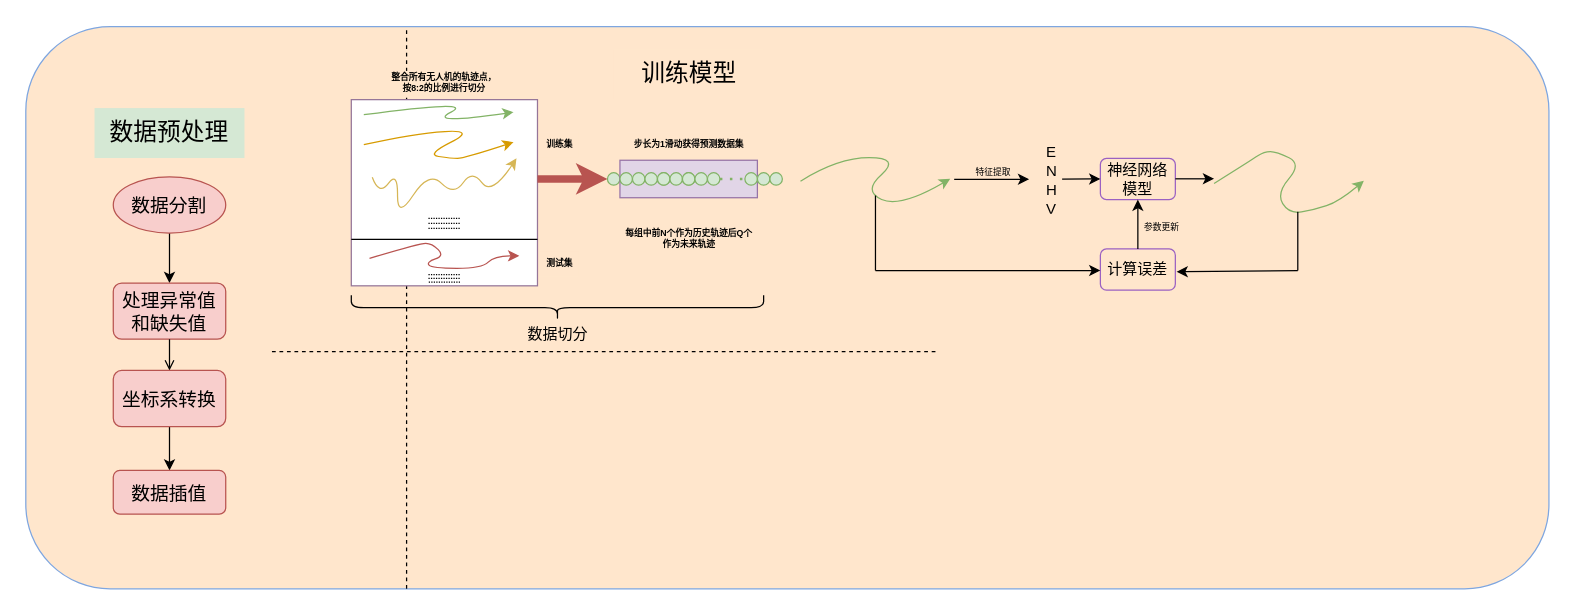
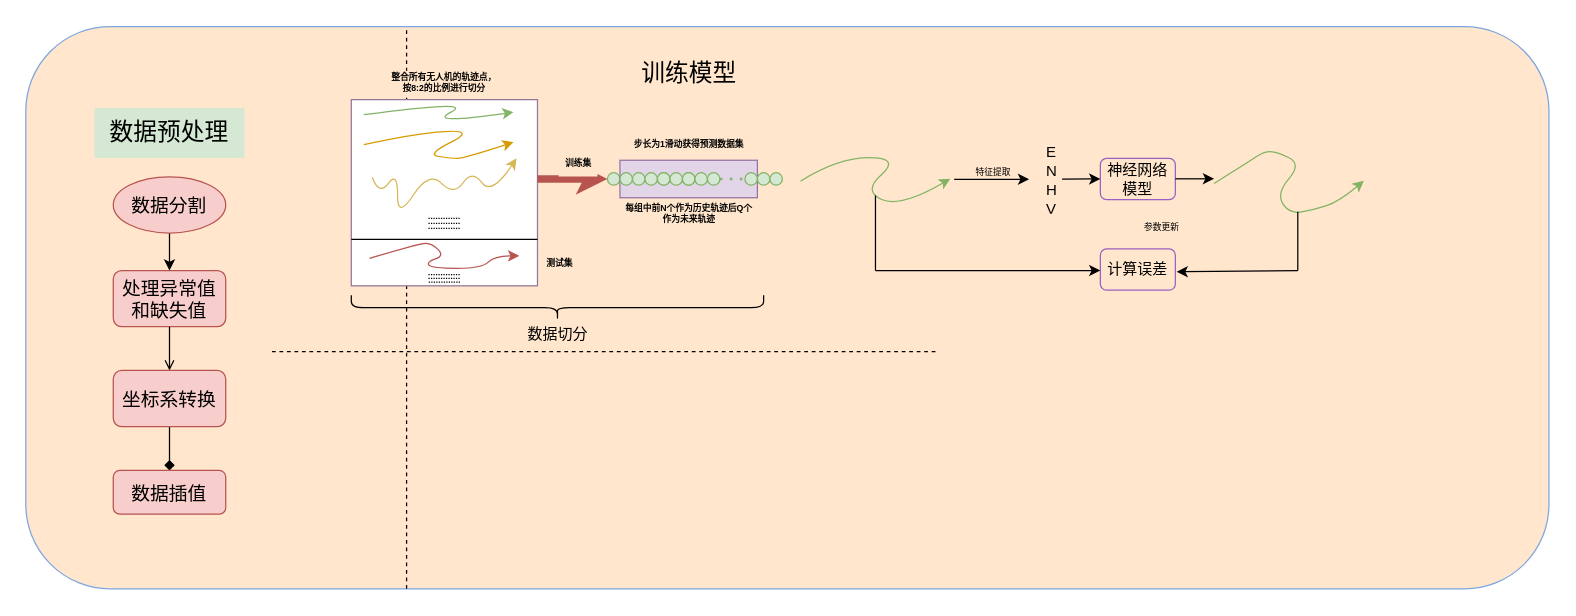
node "训练集": moved (559, 145) -> (578, 164)
edge "计算误差" -> "神经网络模型": removed
node "每组中前N个作为历史轨迹后Q个作为未来轨迹": moved (689, 239) -> (689, 214)
node "处理异常值和缺失值": moved (169, 311) -> (169, 299)
edge "坐标系转换" -> "数据插值": arrowhead classic -> diamond
